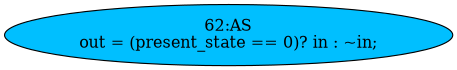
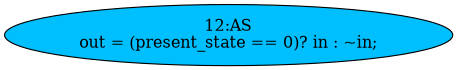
node "62:AS out = (present_state == 0)? in : ~in;": label "62:AS out = (present_state == 0)? in : ~in;" -> "12:AS out = (present_state == 0)? in : ~in;"
